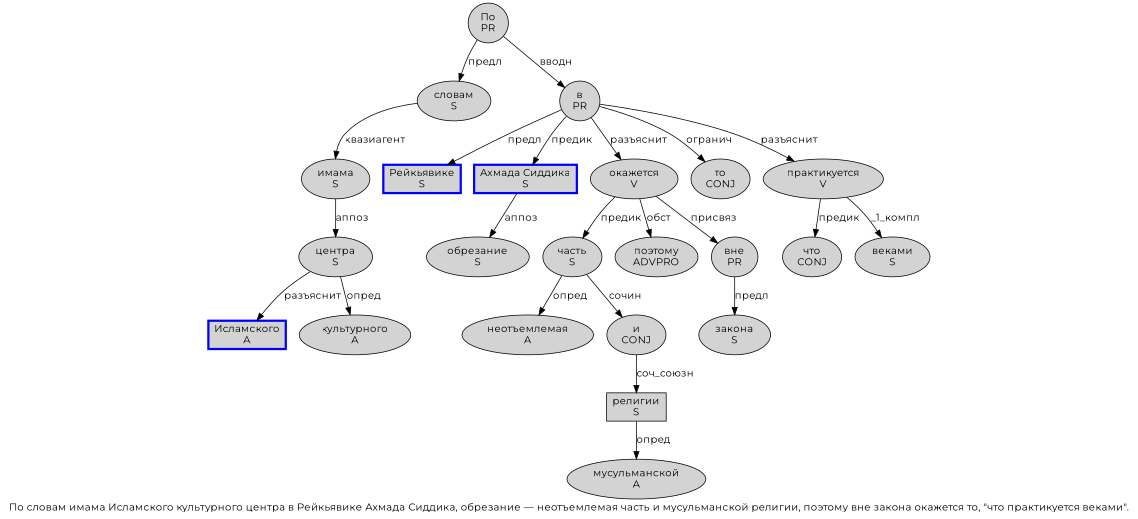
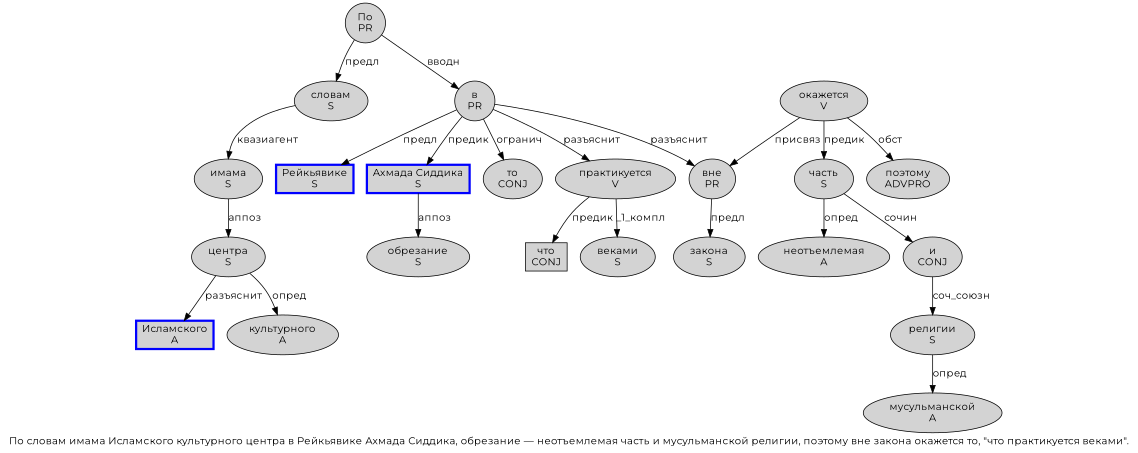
edge "в PR" -> "окажется V": now "в PR" -> "вне PR"
node "что CONJ": shape ellipse -> box
node "религии S": shape box -> ellipse
